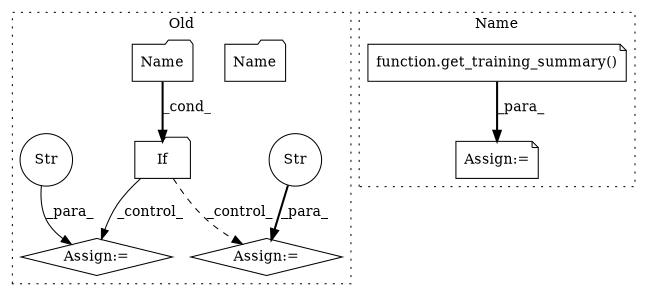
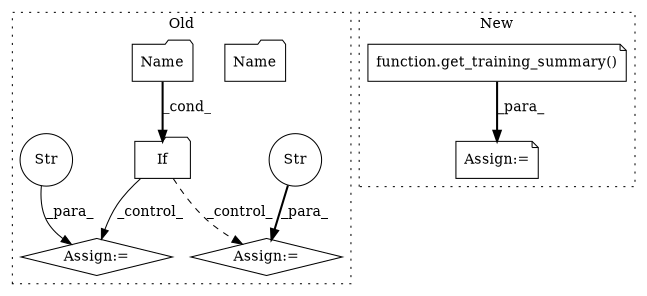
cluster "Name": label "Name" -> "New"
